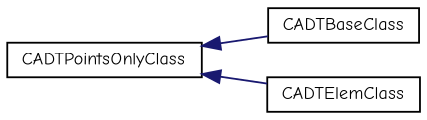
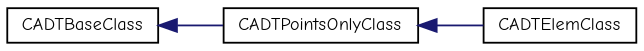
edge "CADTBaseClass" -> "CADTPointsOnlyClass": reversed
